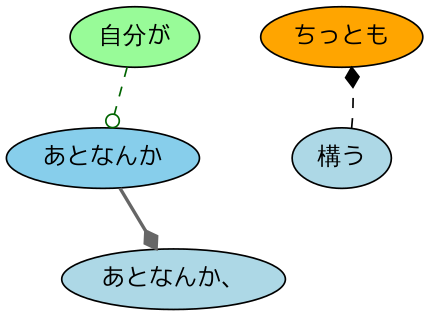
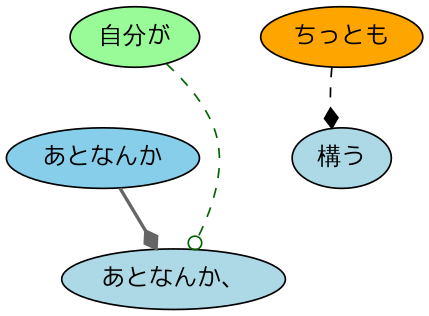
edge "自分が" -> "あとなんか": now "自分が" -> "あとなんか、"
edge "構う" -> "ちっとも": reversed
